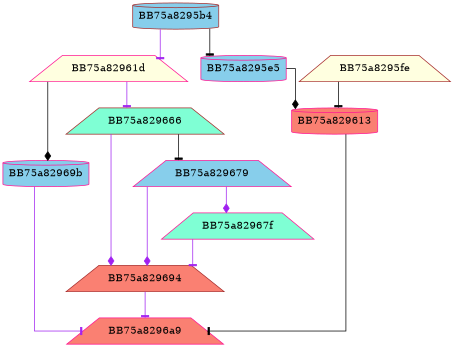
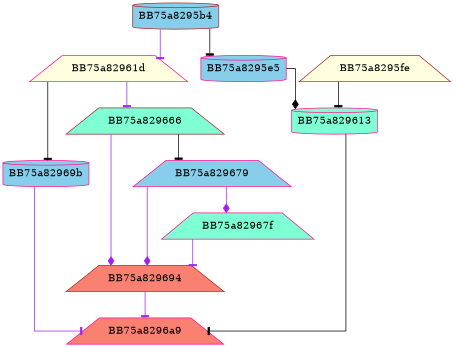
edge "BB75a82961d" -> "BB75a82969b": arrowhead diamond -> tee
node "BB75a829613": fillcolor salmon -> aquamarine
